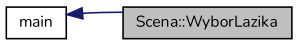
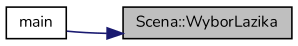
edge "Scena::WyborLazika" -> "main": reversed
